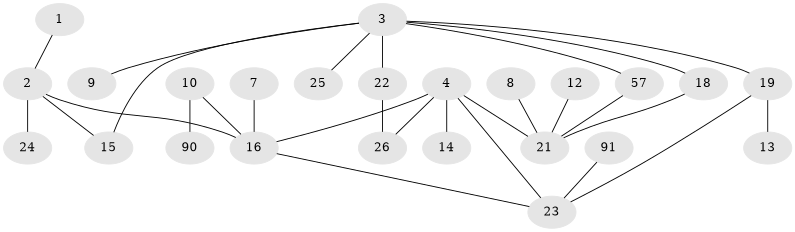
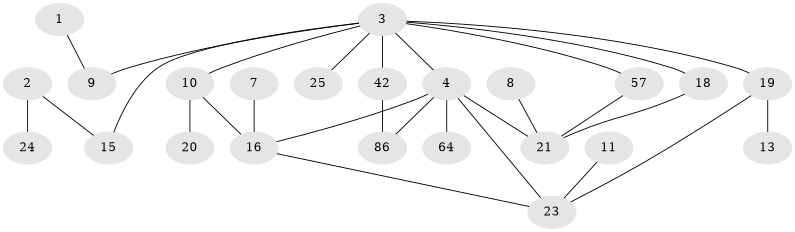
edge "3" -- "10": added
edge "1" -- "2": now "1" -- "9"
edge "3" -- "4": added
node "22": label "22" -> "42"
node "12": removed
edge "2" -- "16": removed
node "90": label "90" -> "20"
node "26": label "26" -> "86"
node "14": label "14" -> "64"
node "91": label "91" -> "11"
